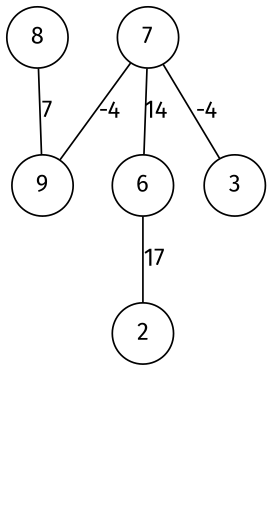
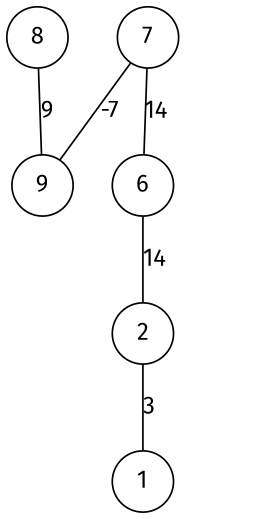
edge "8" -- "9": label "7" -> "9"
edge "7" -- "9": label "-4" -> "-7"
node "3": removed
edge "6" -- "2": label "17" -> "14"
node "1": added
